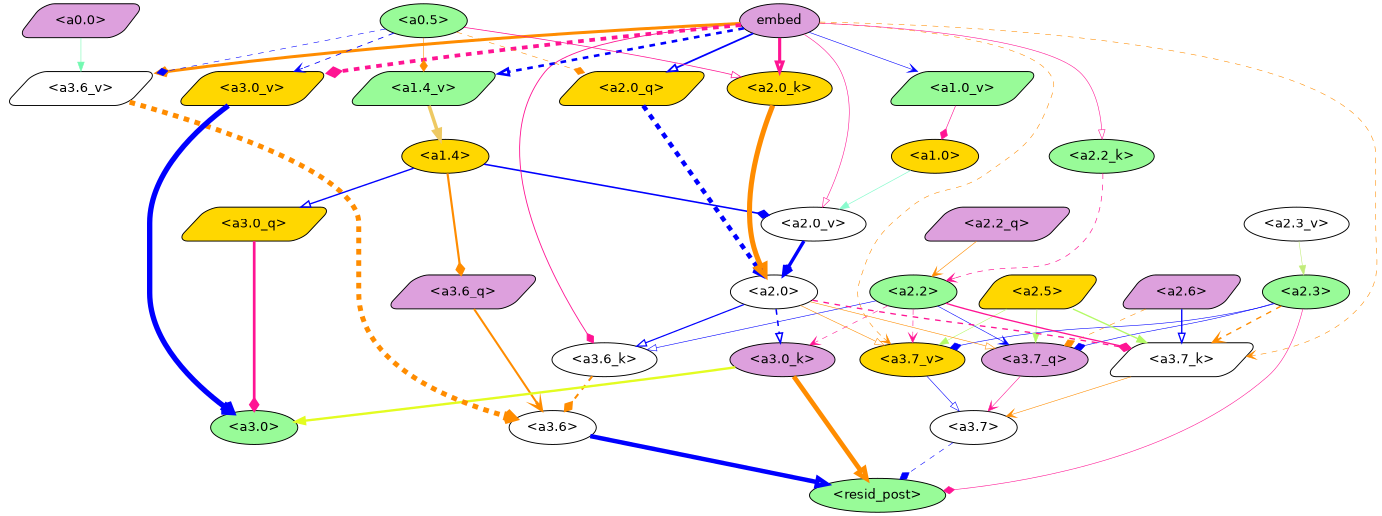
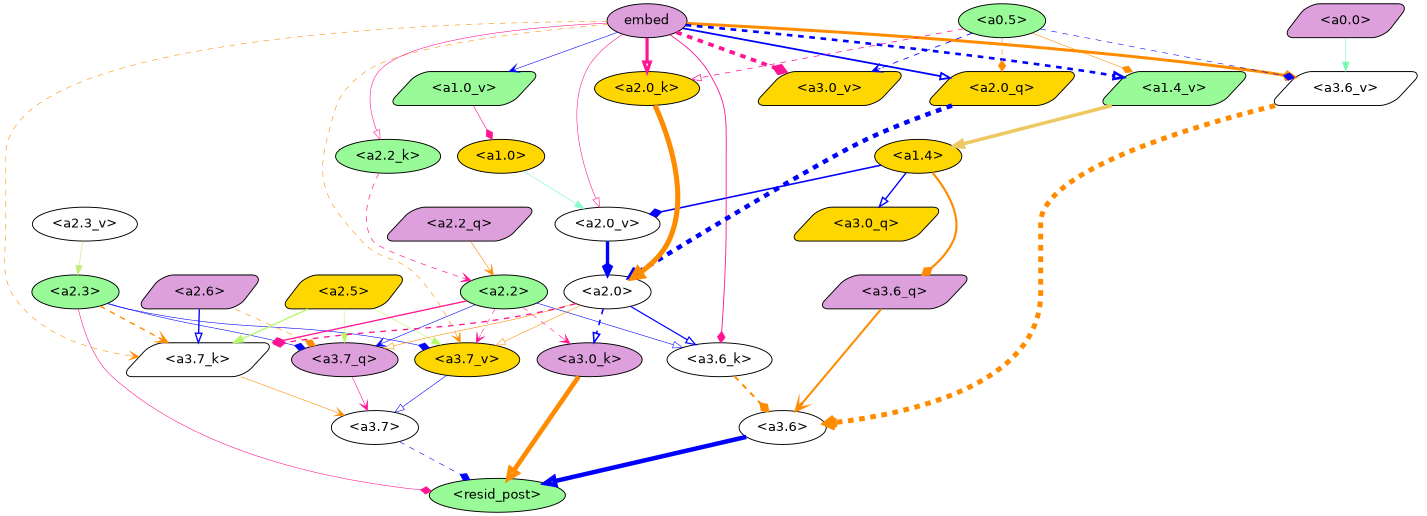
edge "<a0.5>" -> "<a2.0_k>": style bold -> dashed
node "<a3.0>": removed
